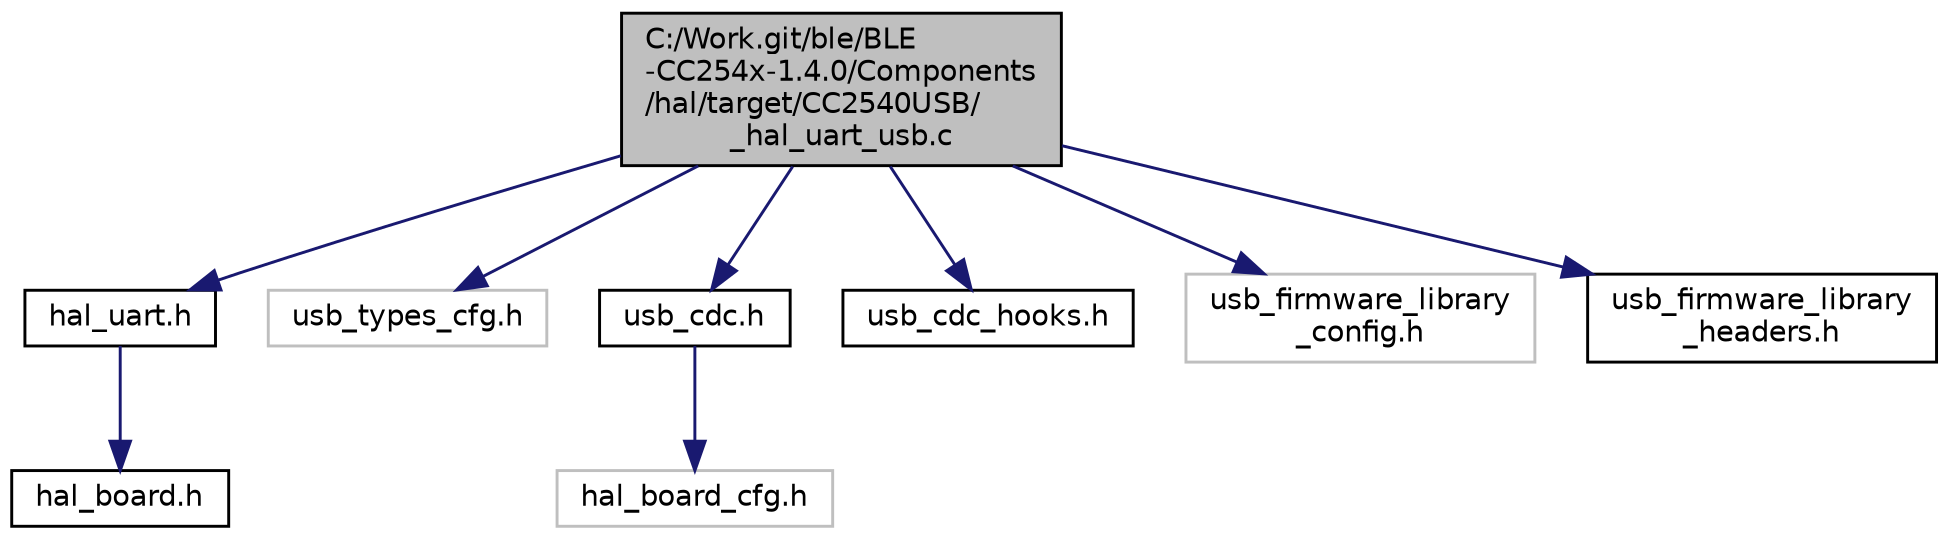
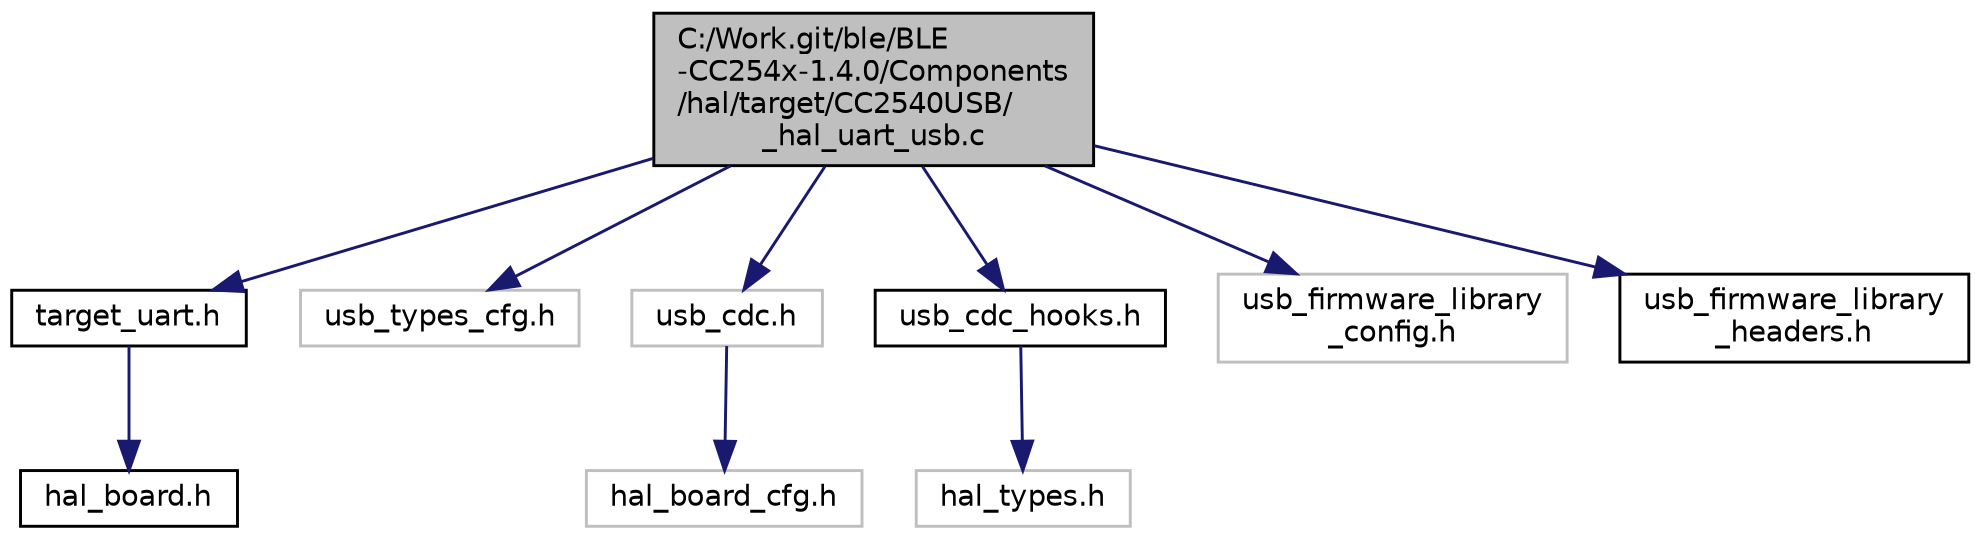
node "hal_uart.h": label "hal_uart.h" -> "target_uart.h"
node "usb_cdc.h": color black -> grey75
node "hal_types.h": added
